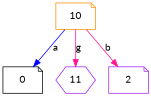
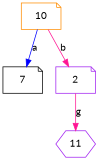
edge "10" -> "11": now "2" -> "11"
node "0": label "0" -> "7"
